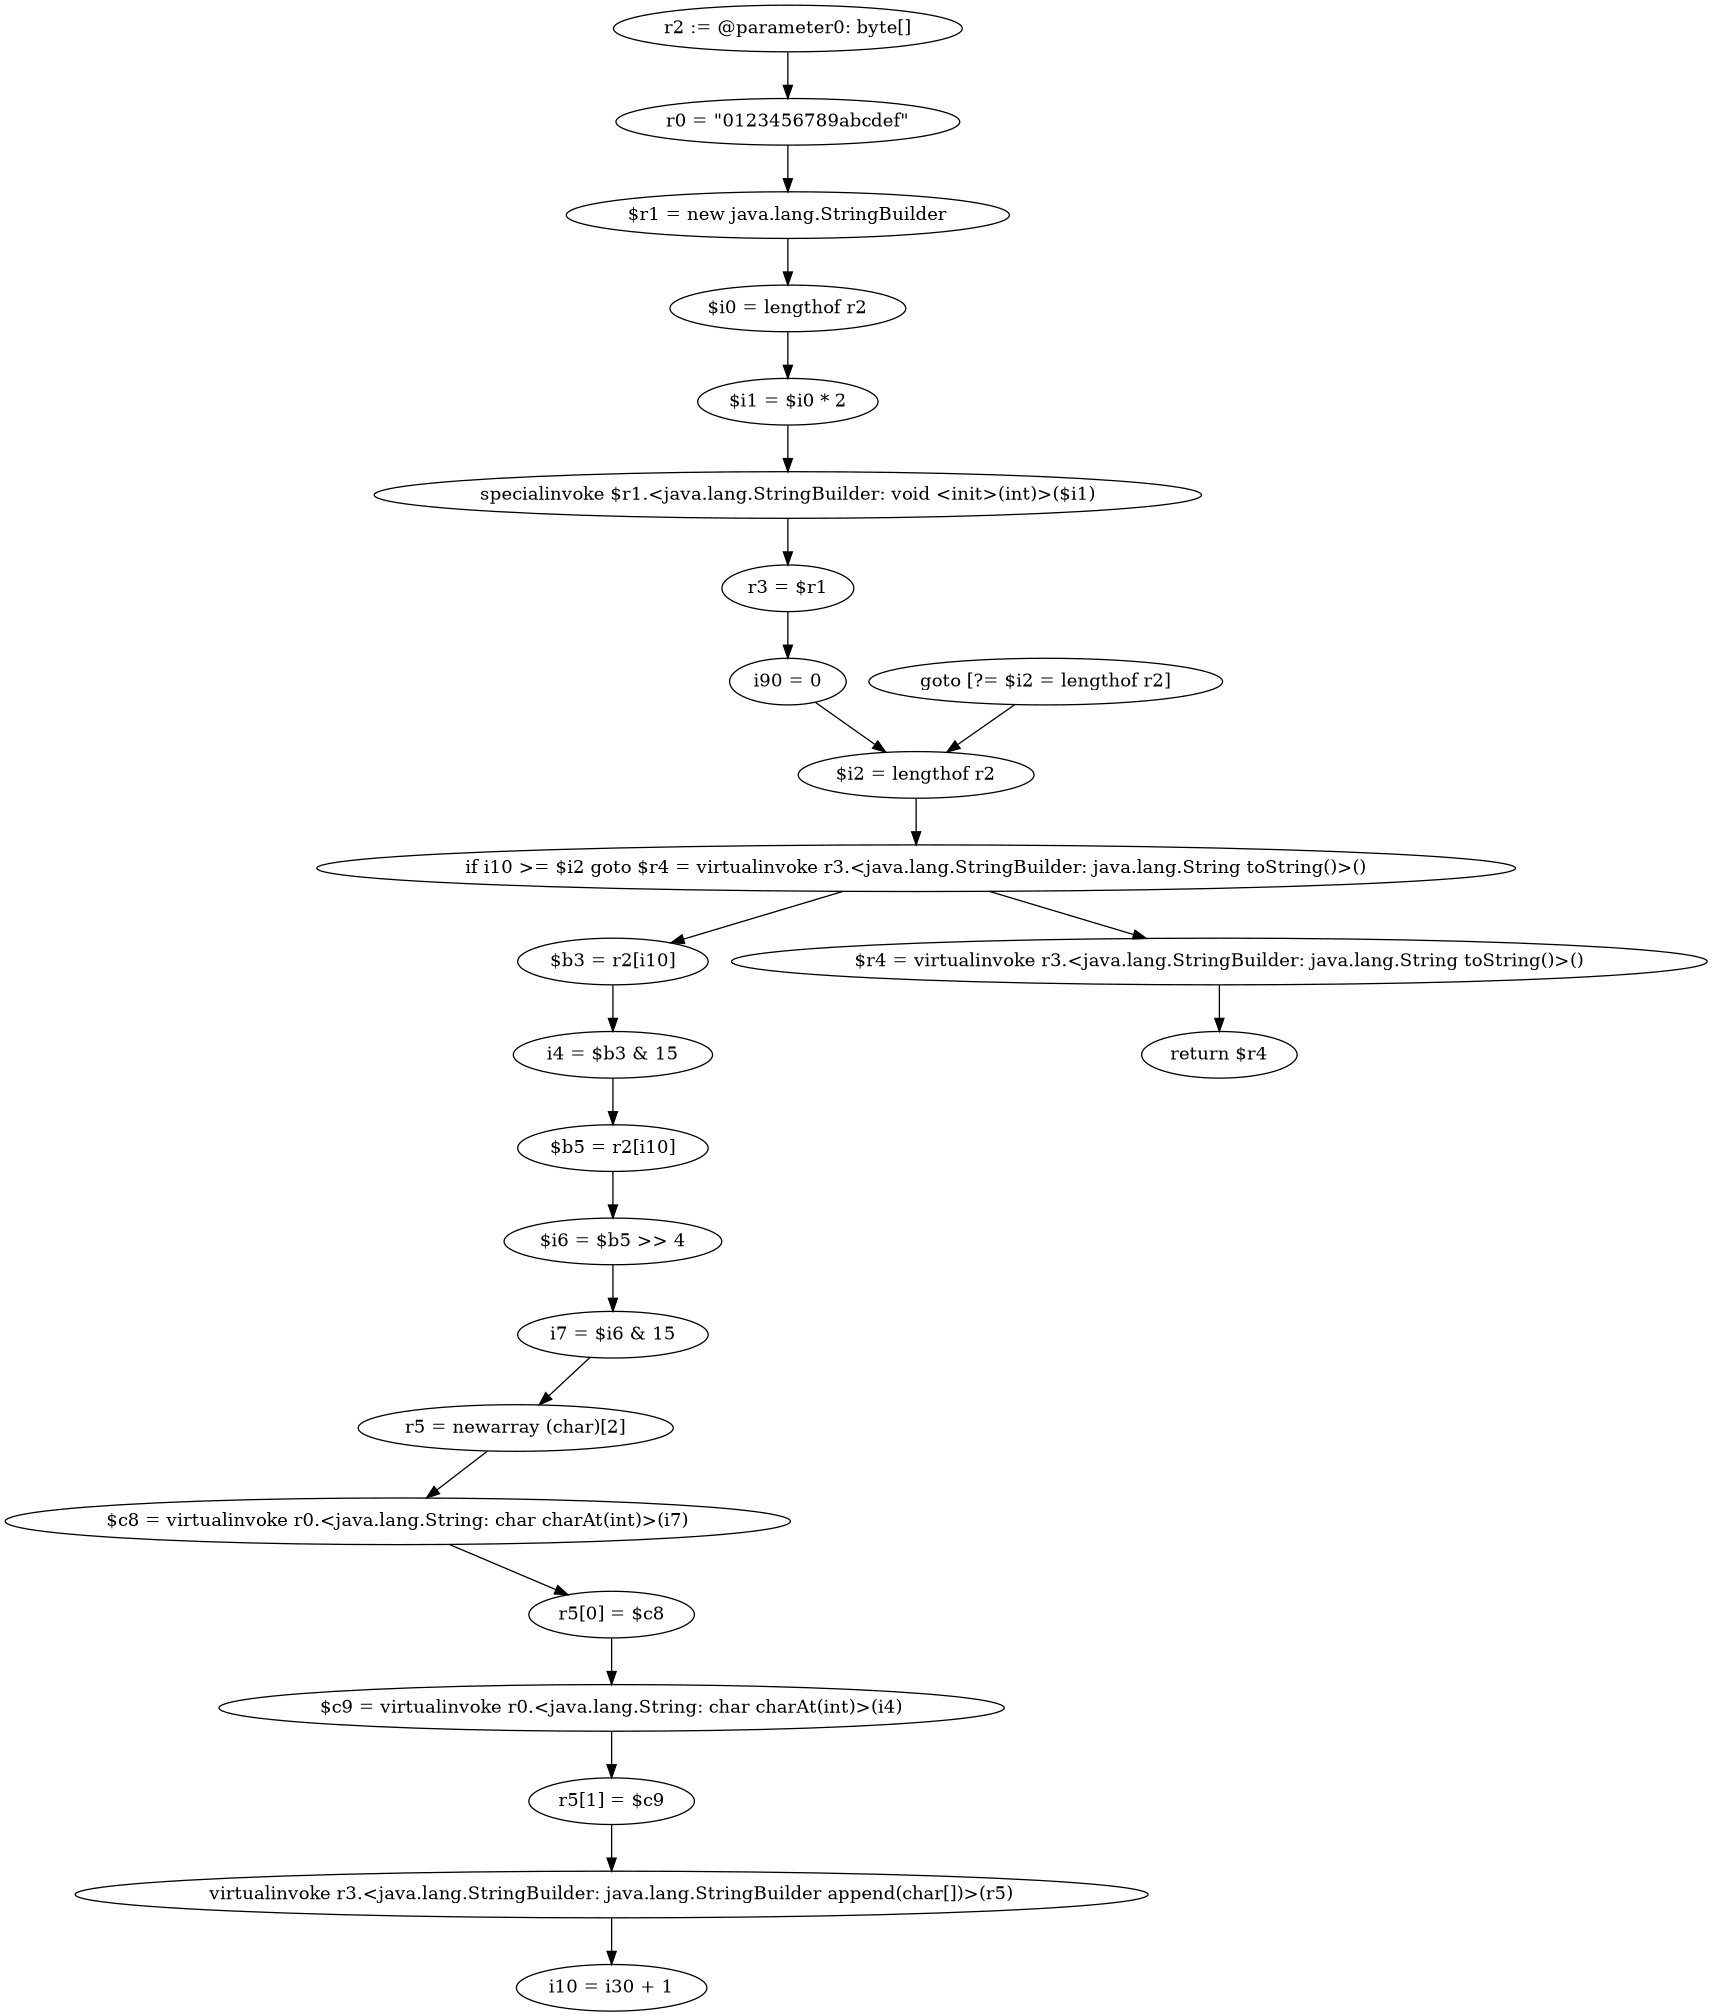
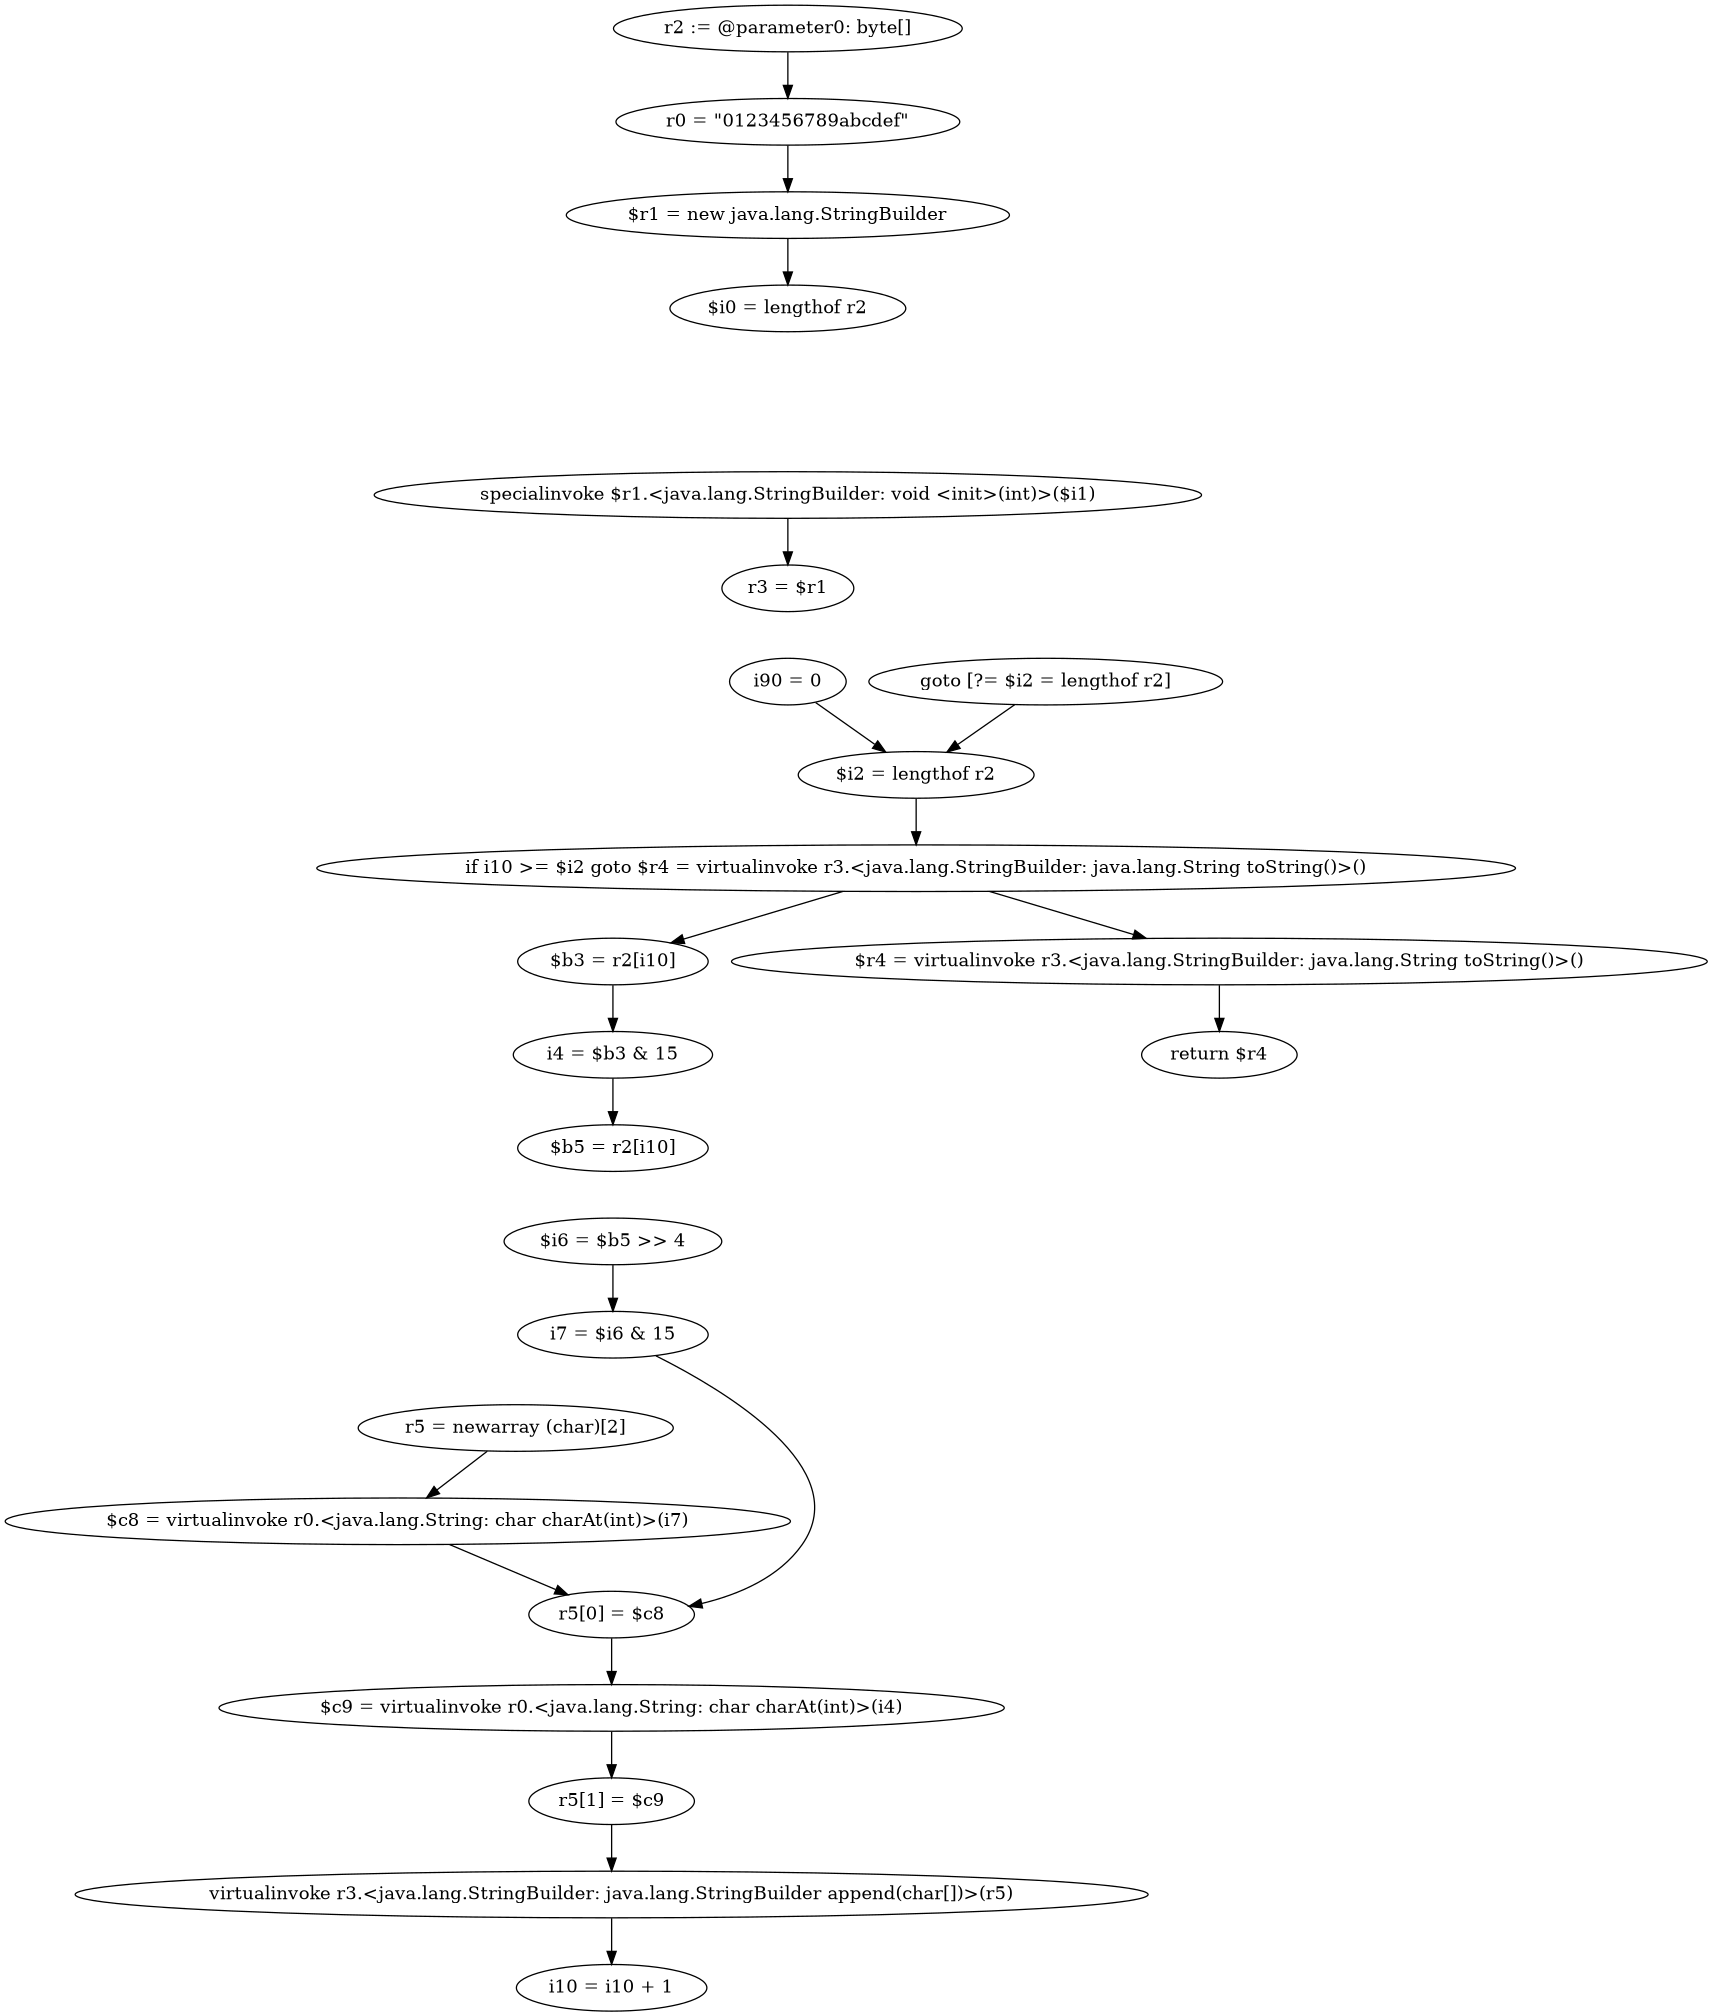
node "$i1 = $i0 * 2": removed
edge "r3 = $r1" -> "i90 = 0": removed
edge "$b5 = r2[i10]" -> "$i6 = $b5 >> 4": removed
edge "i7 = $i6 & 15" -> "r5 = newarray (char)[2]": now "i7 = $i6 & 15" -> "r5[0] = $c8"
node "i10 = i30 + 1": label "i10 = i30 + 1" -> "i10 = i10 + 1"
